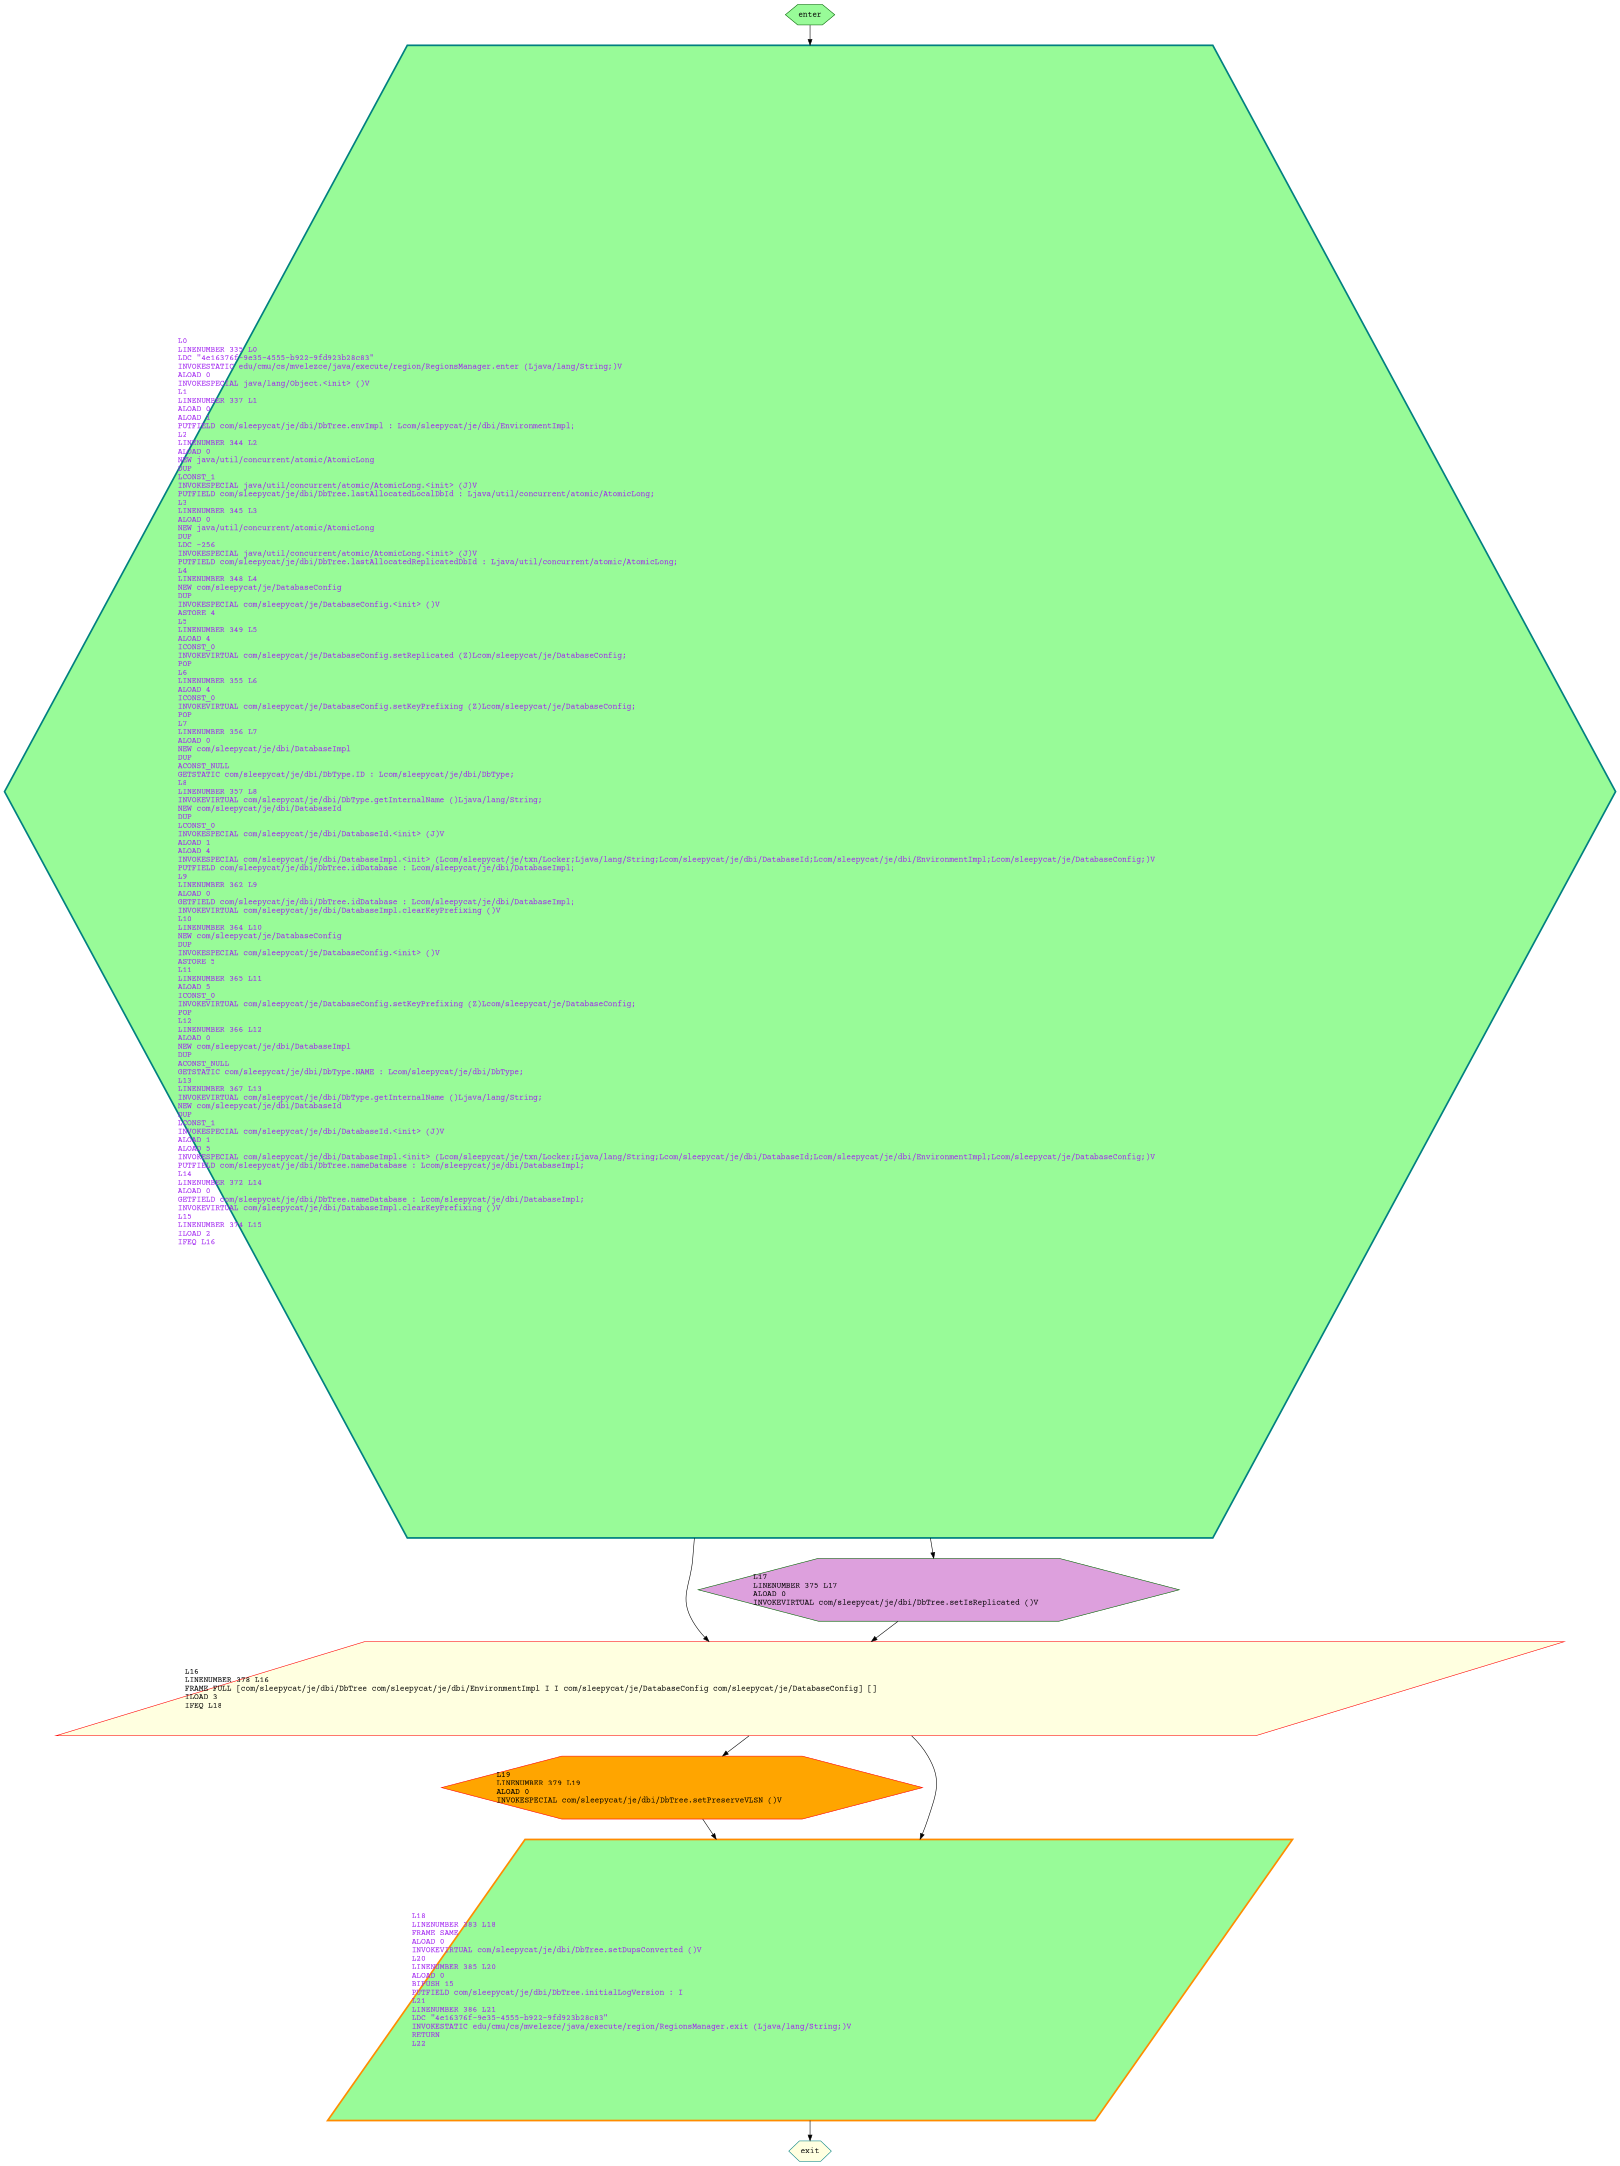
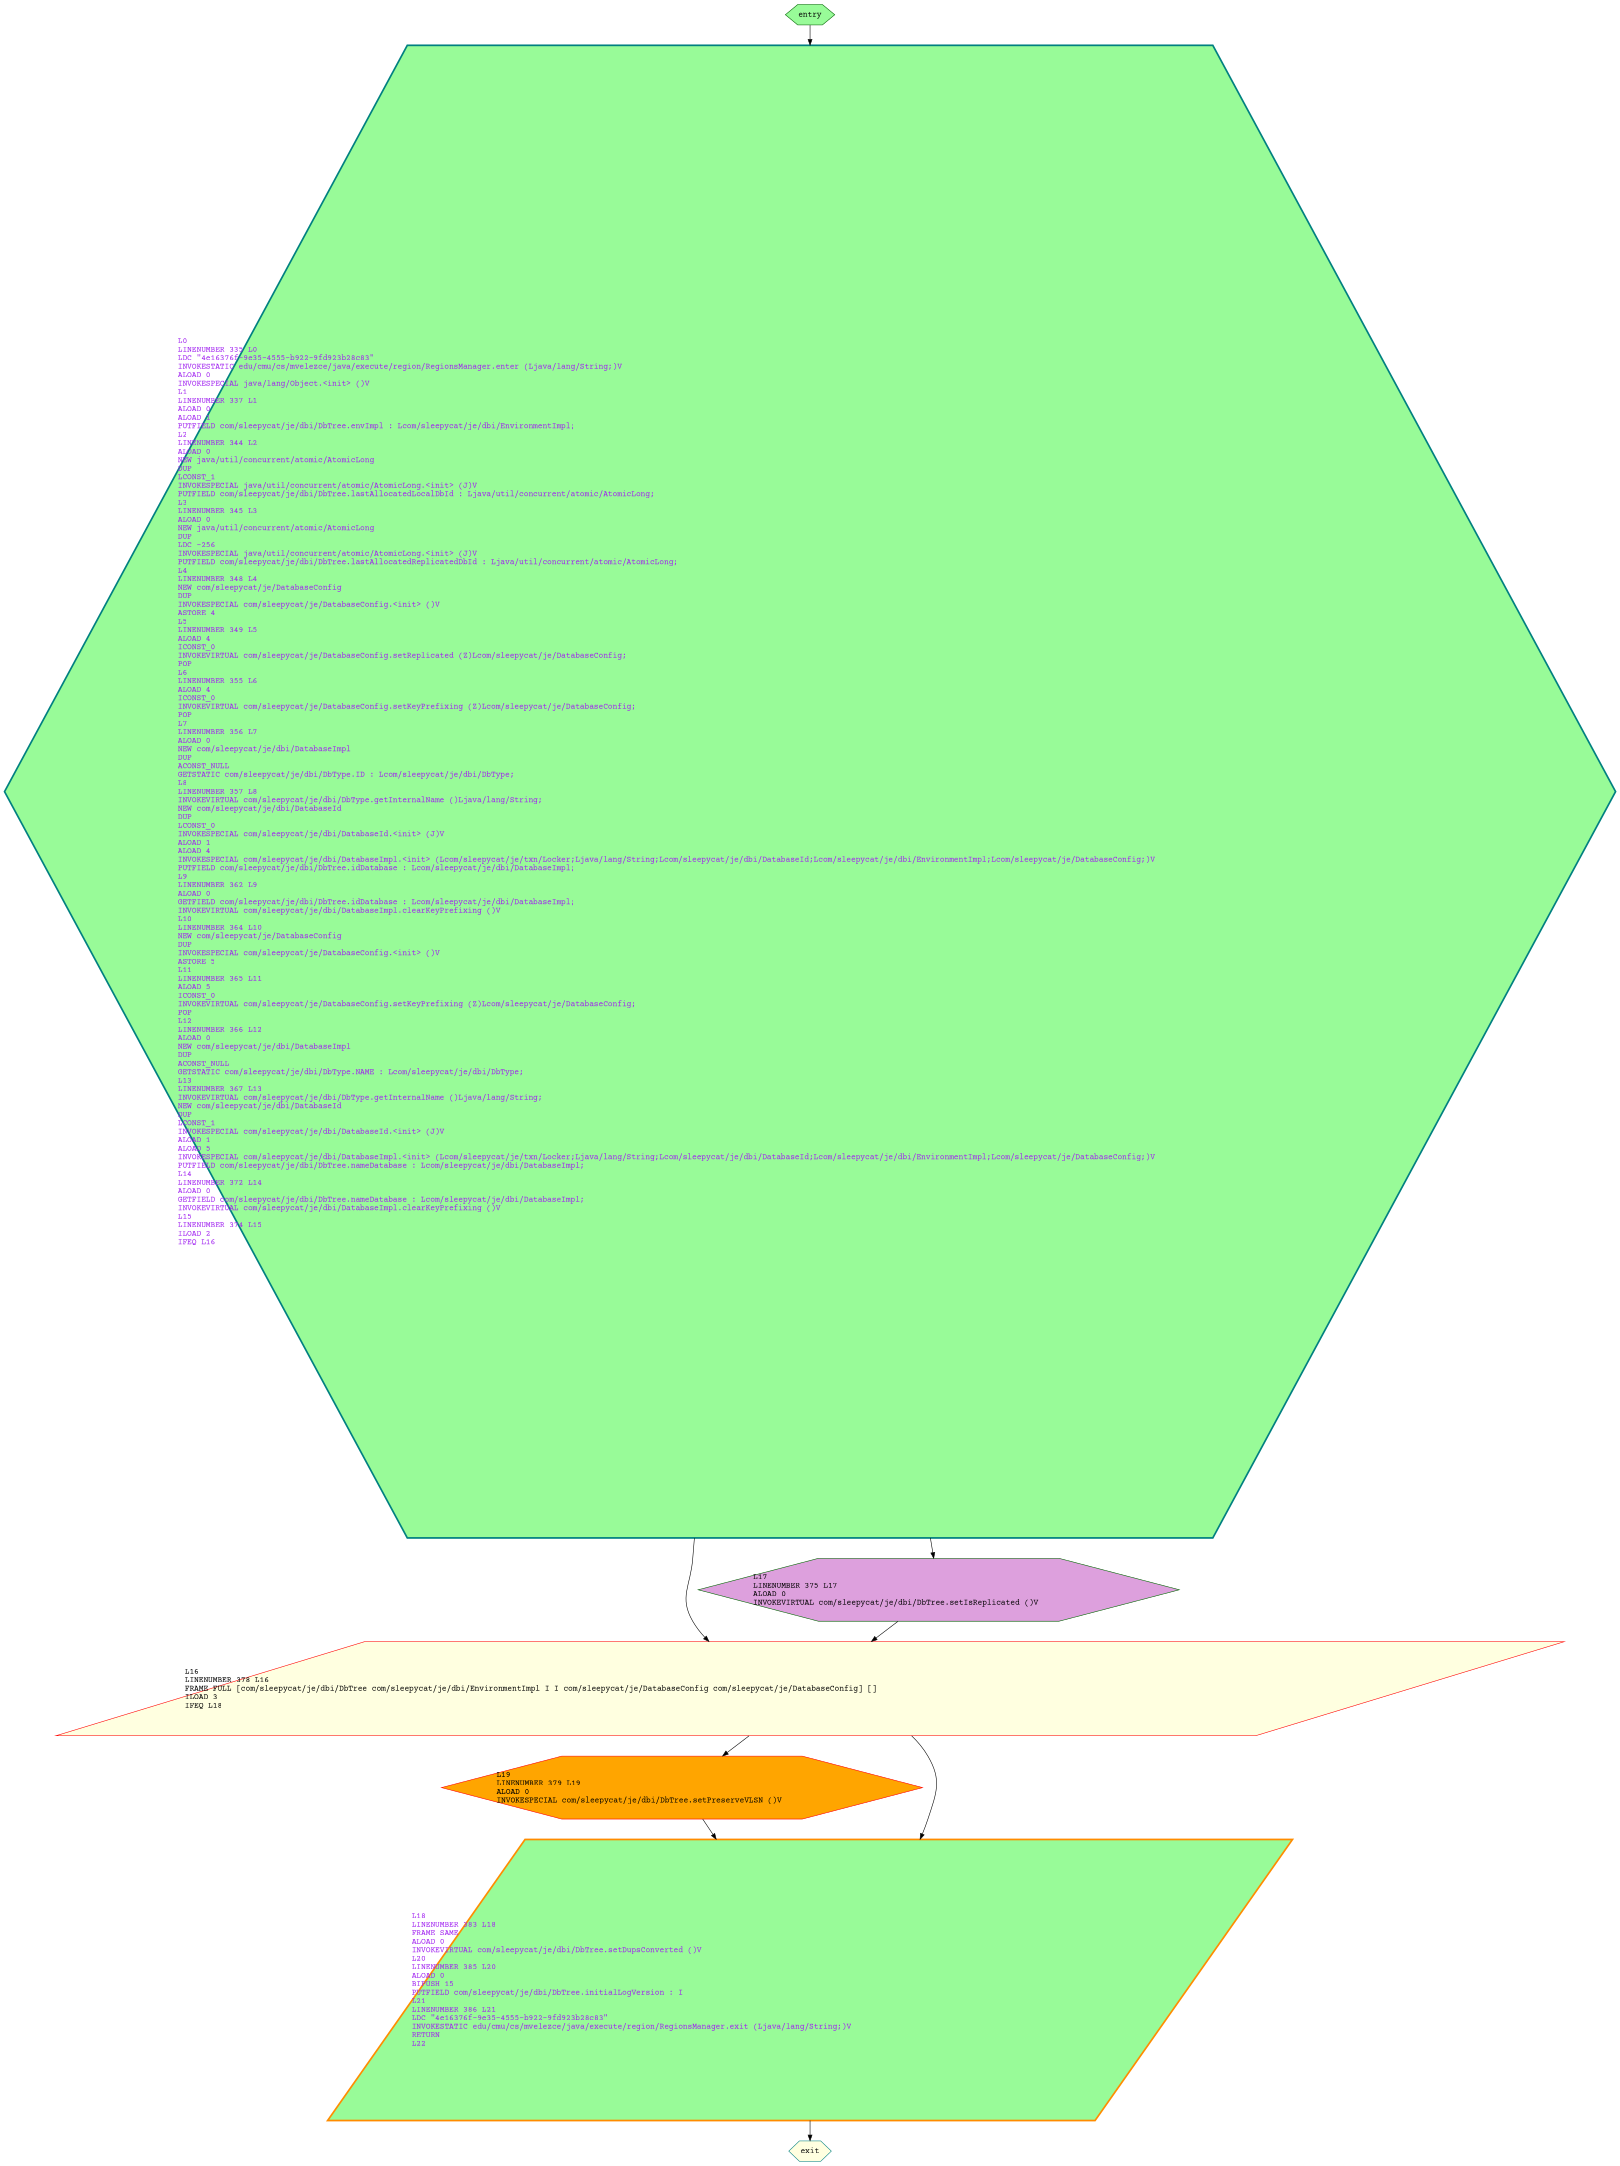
node "enter": label "enter" -> "entry"
